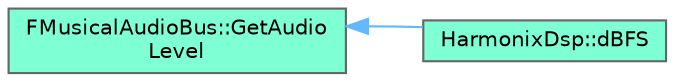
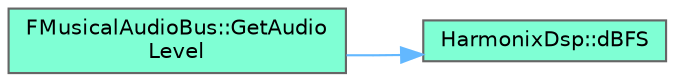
edge "HarmonixDsp::dBFS" -> "FMusicalAudioBus::GetAudio Level": reversed
